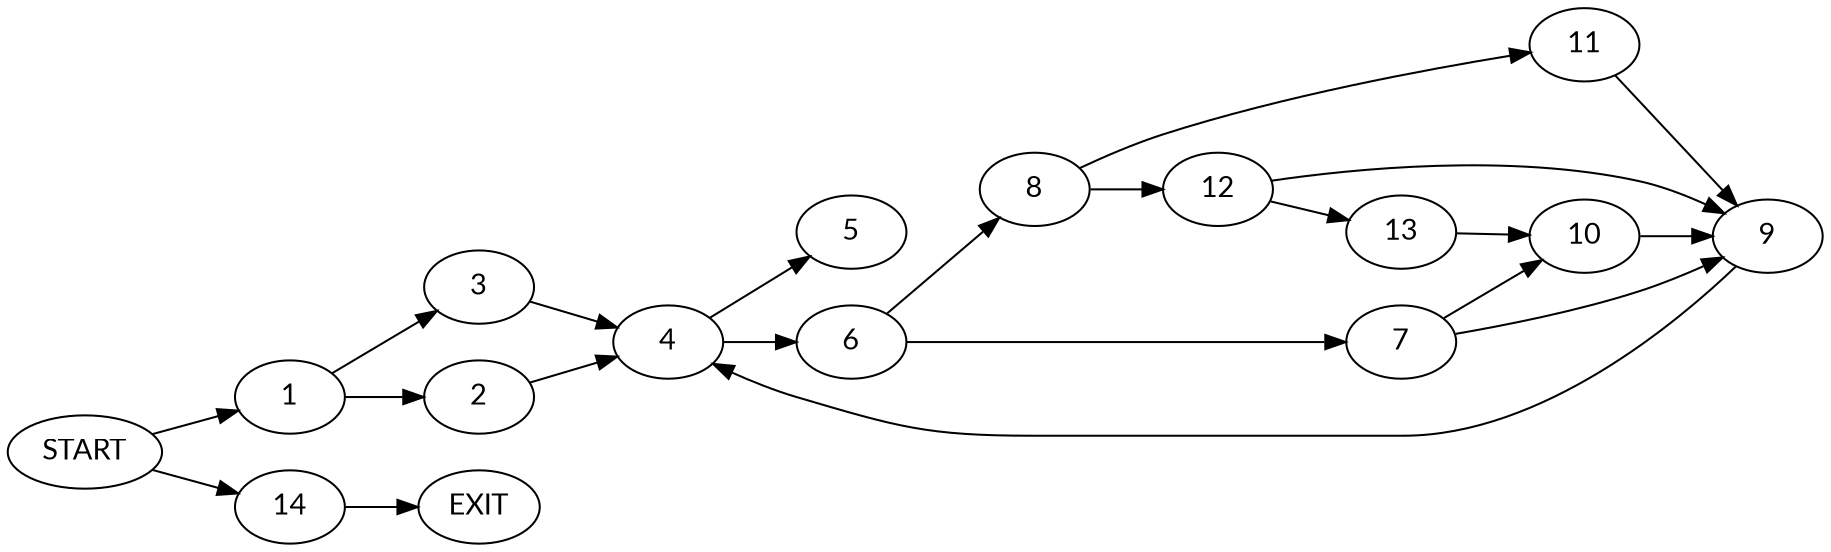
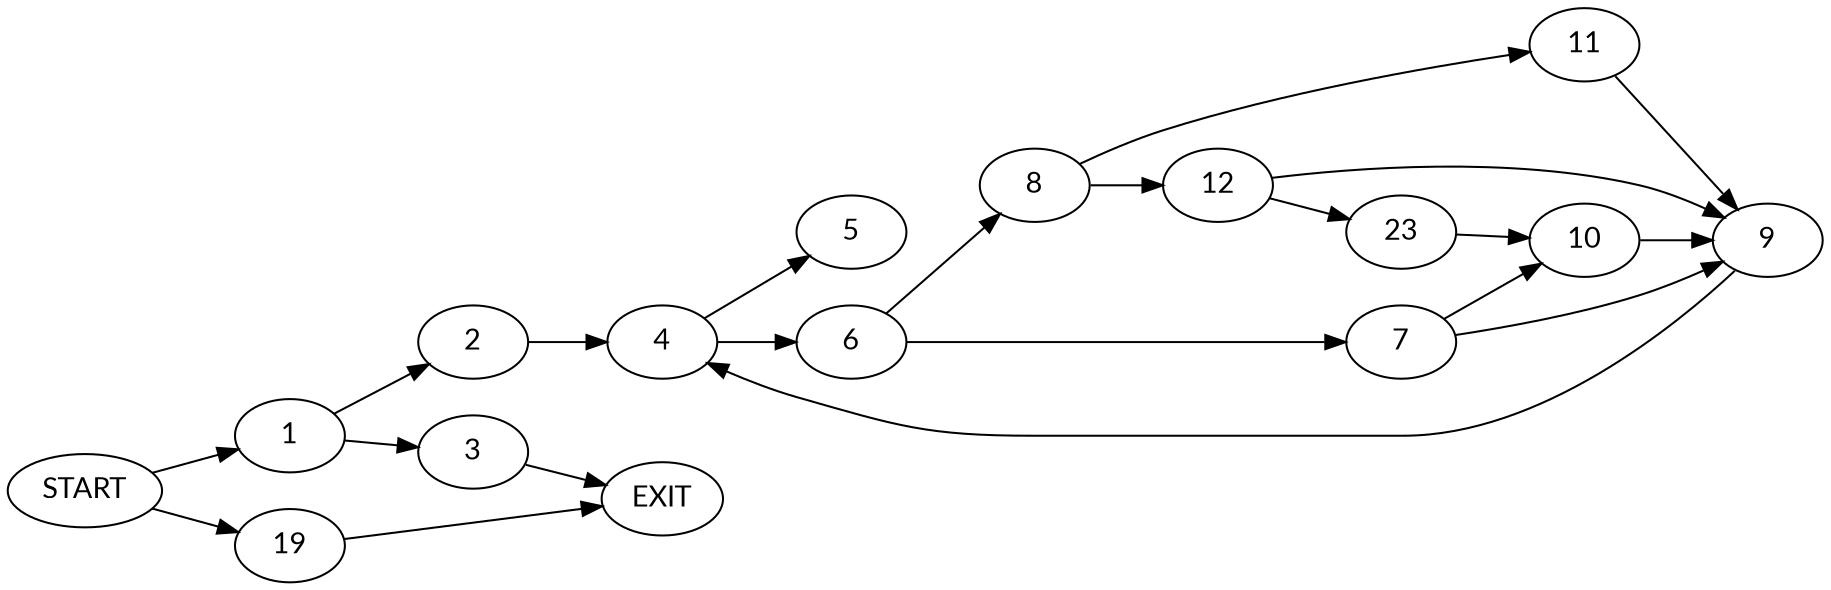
node "13": label "13" -> "23"
edge "3" -> "4": now "3" -> "EXIT"
node "14": label "14" -> "19"
